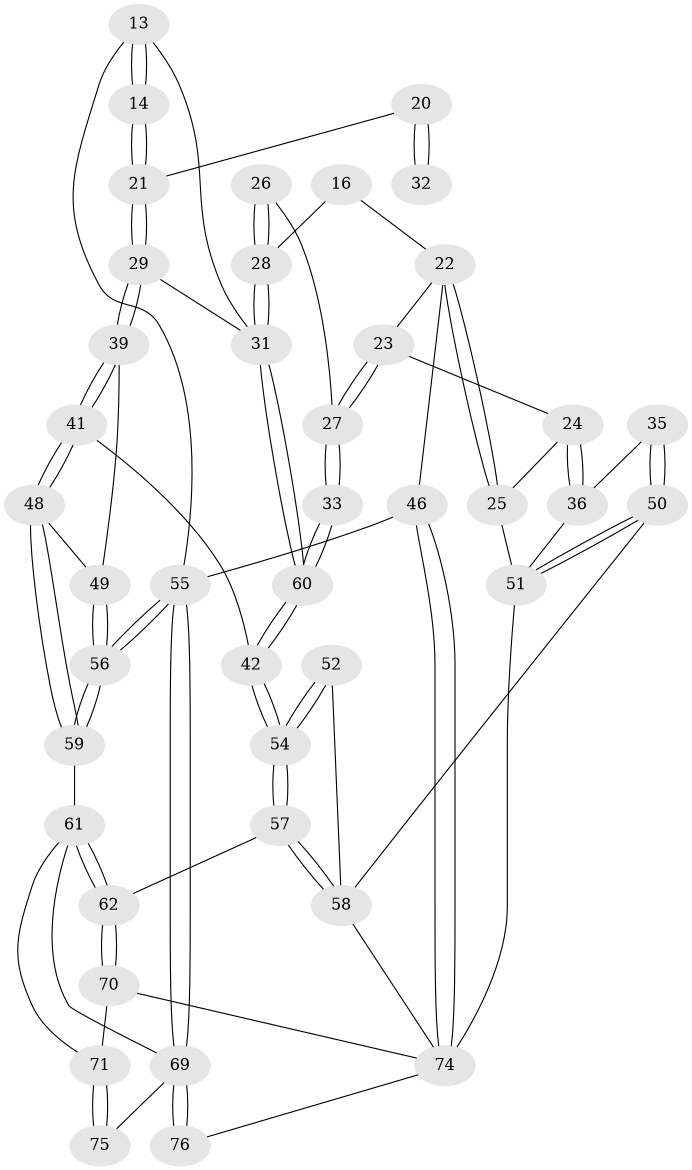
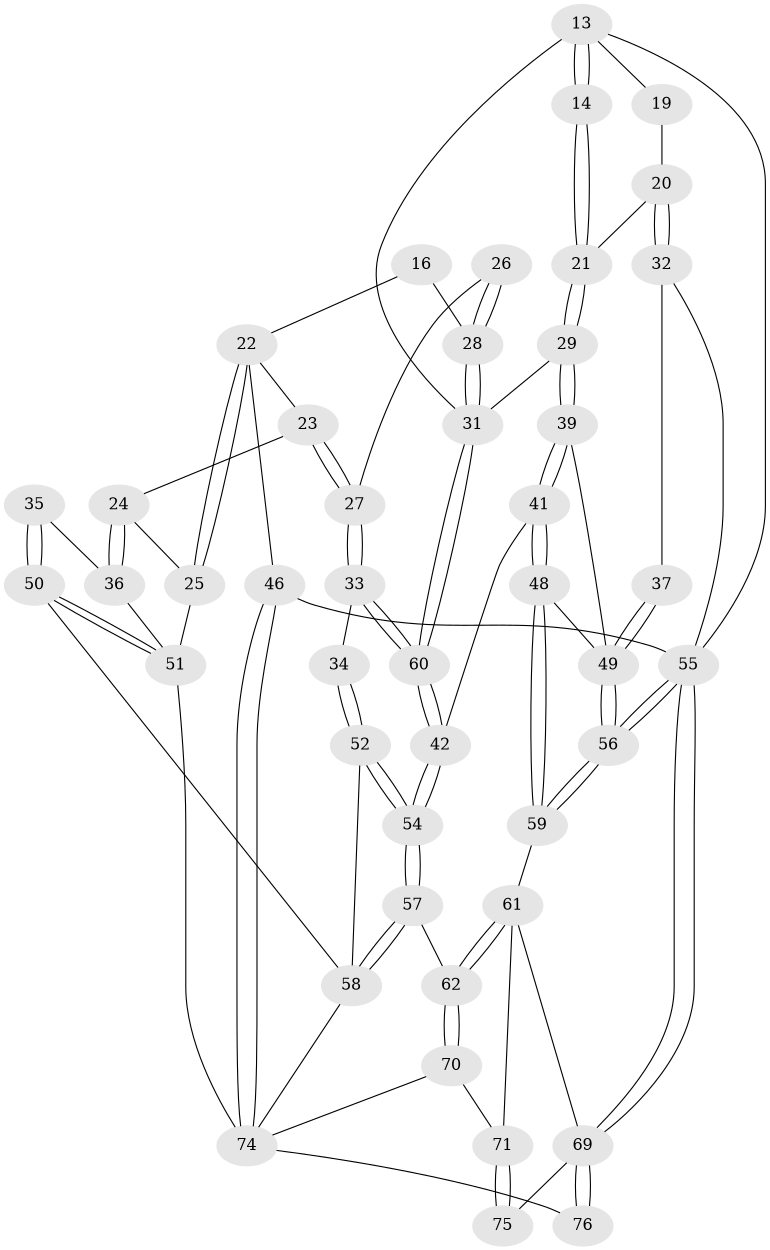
node "19": added
edge "32" -- "55": added
node "37": added
node "34": added
